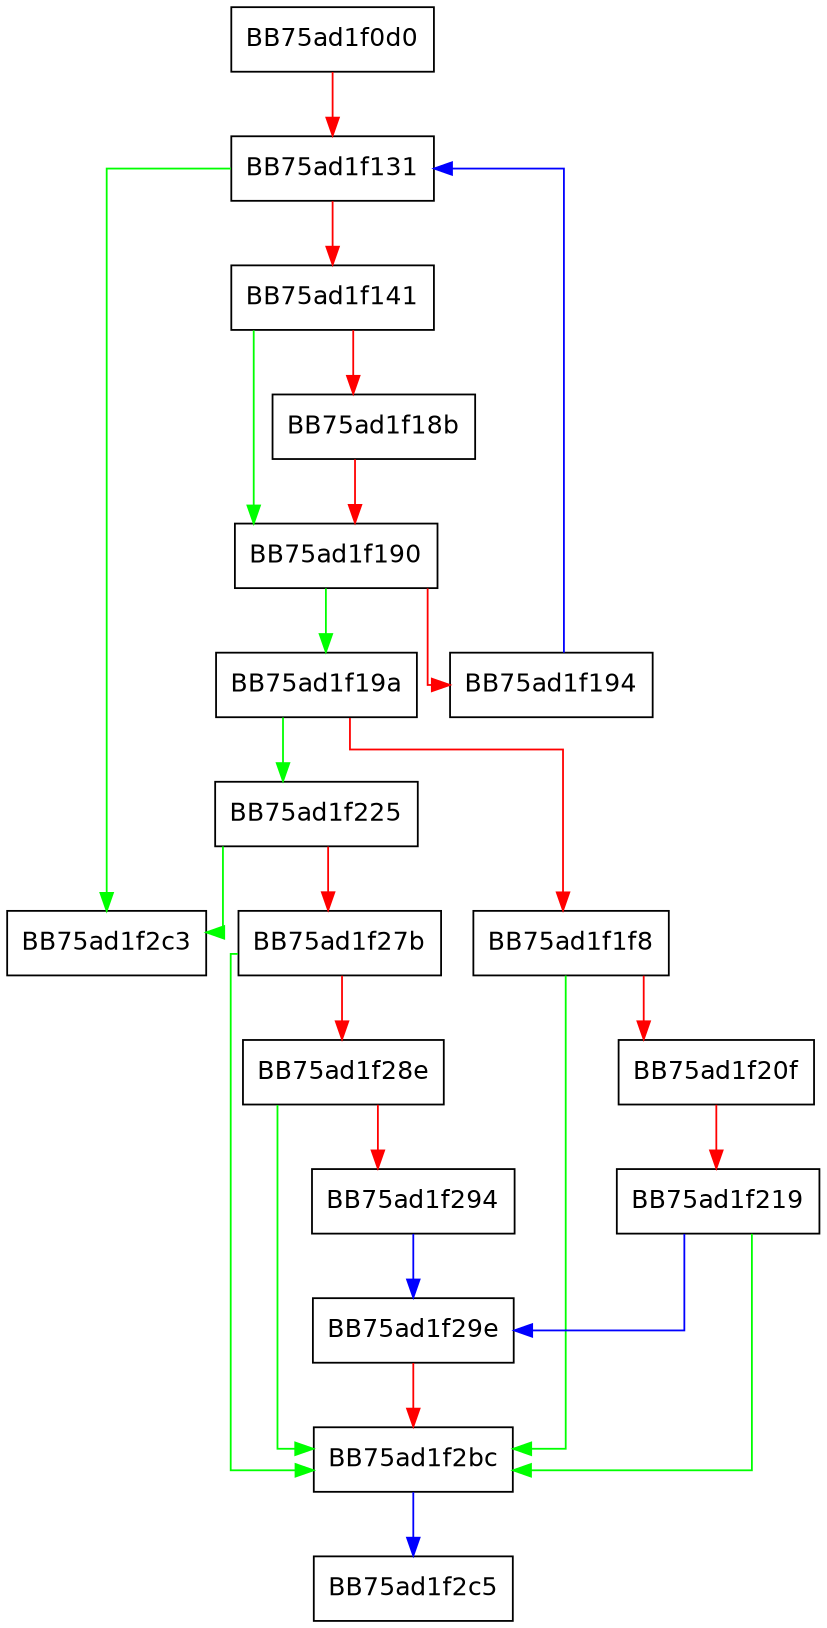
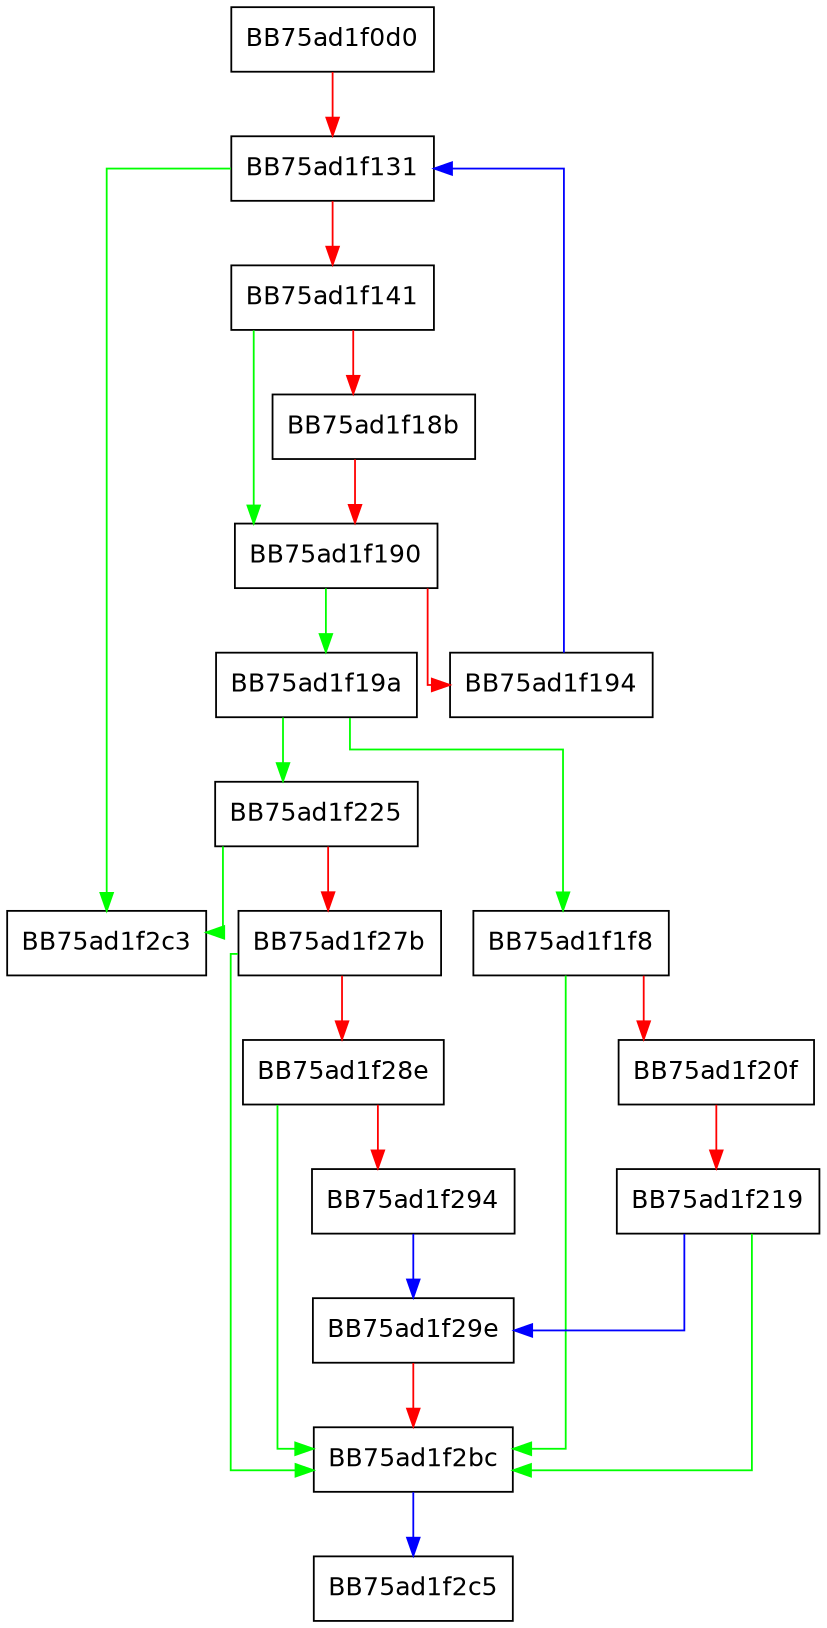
edge "BB75ad1f19a" -> "BB75ad1f1f8": color red -> green
